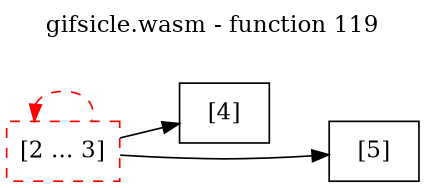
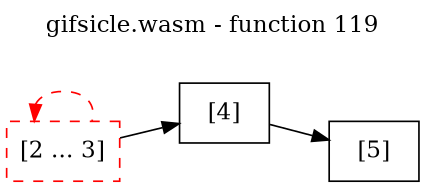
edge "[2 ... 3]" -> "[5]": now "[4]" -> "[5]"
